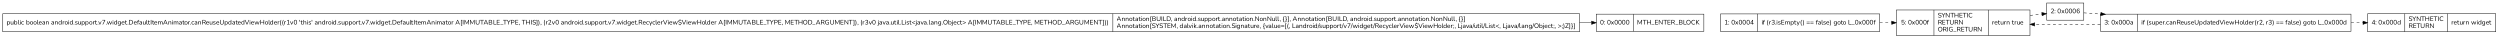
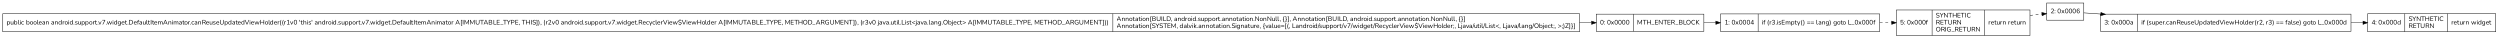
edge "2: 0x0006" -> "3: 0x000a": style dashed -> solid
node "1: 0x0004": text "if (r3.isEmpty() == false) goto L_0x000f" -> "if (r3.isEmpty() == lang) goto L_0x000f"
node "5: 0x000f": text "return true" -> "return return"
edge "0: 0x0000" -> "1: 0x0004": added
edge "3: 0x000a" -> "4: 0x000d": style dashed -> solid
edge "3: 0x000a" -> "5: 0x000f": removed
